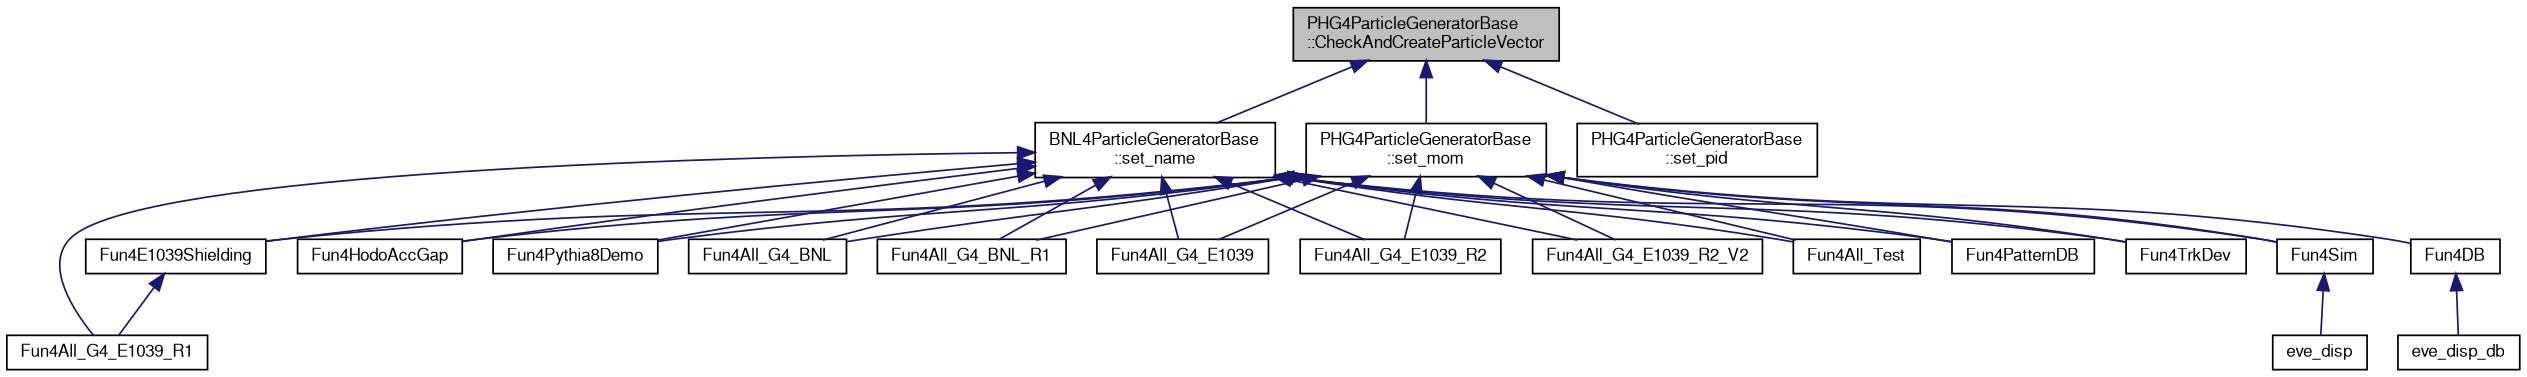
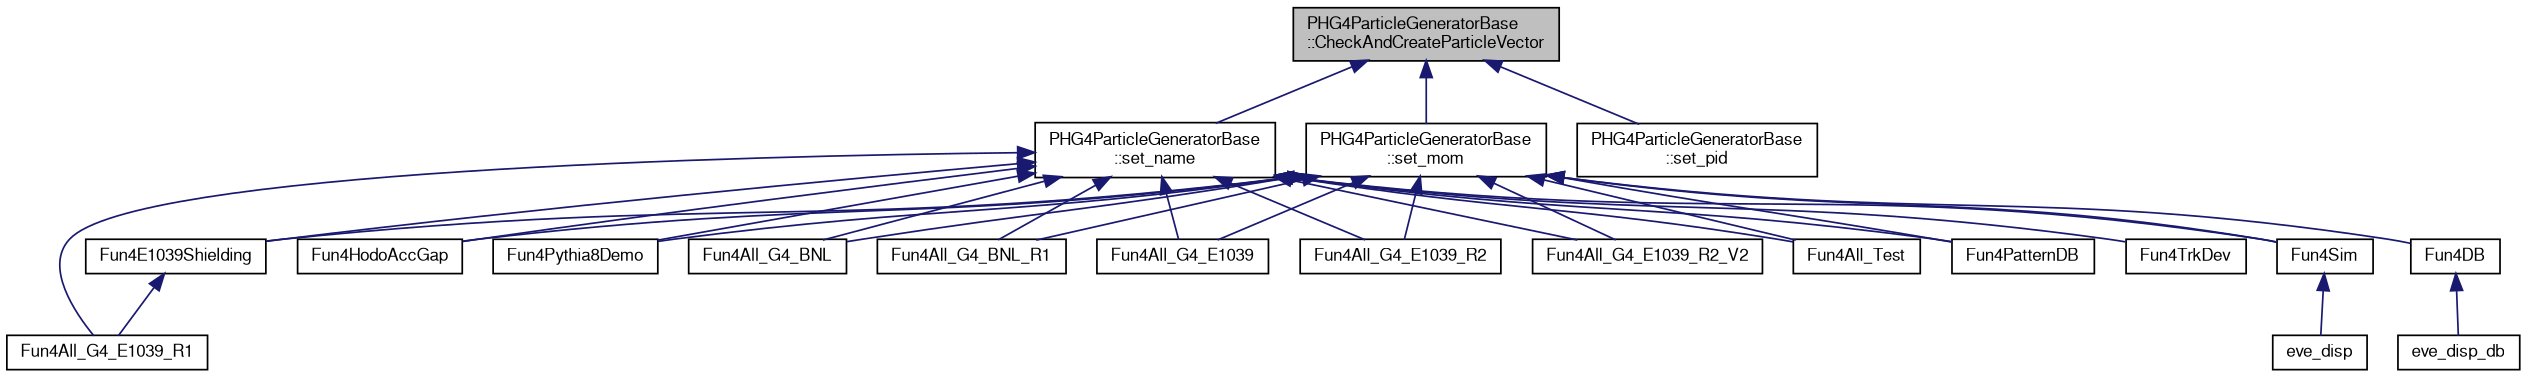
node "BNL4ParticleGeneratorBase ::set_name": label "BNL4ParticleGeneratorBase ::set_name" -> "PHG4ParticleGeneratorBase ::set_name"
edge "Fun4TrkDev" -> "PHG4ParticleGeneratorBase ::set_mom": removed
